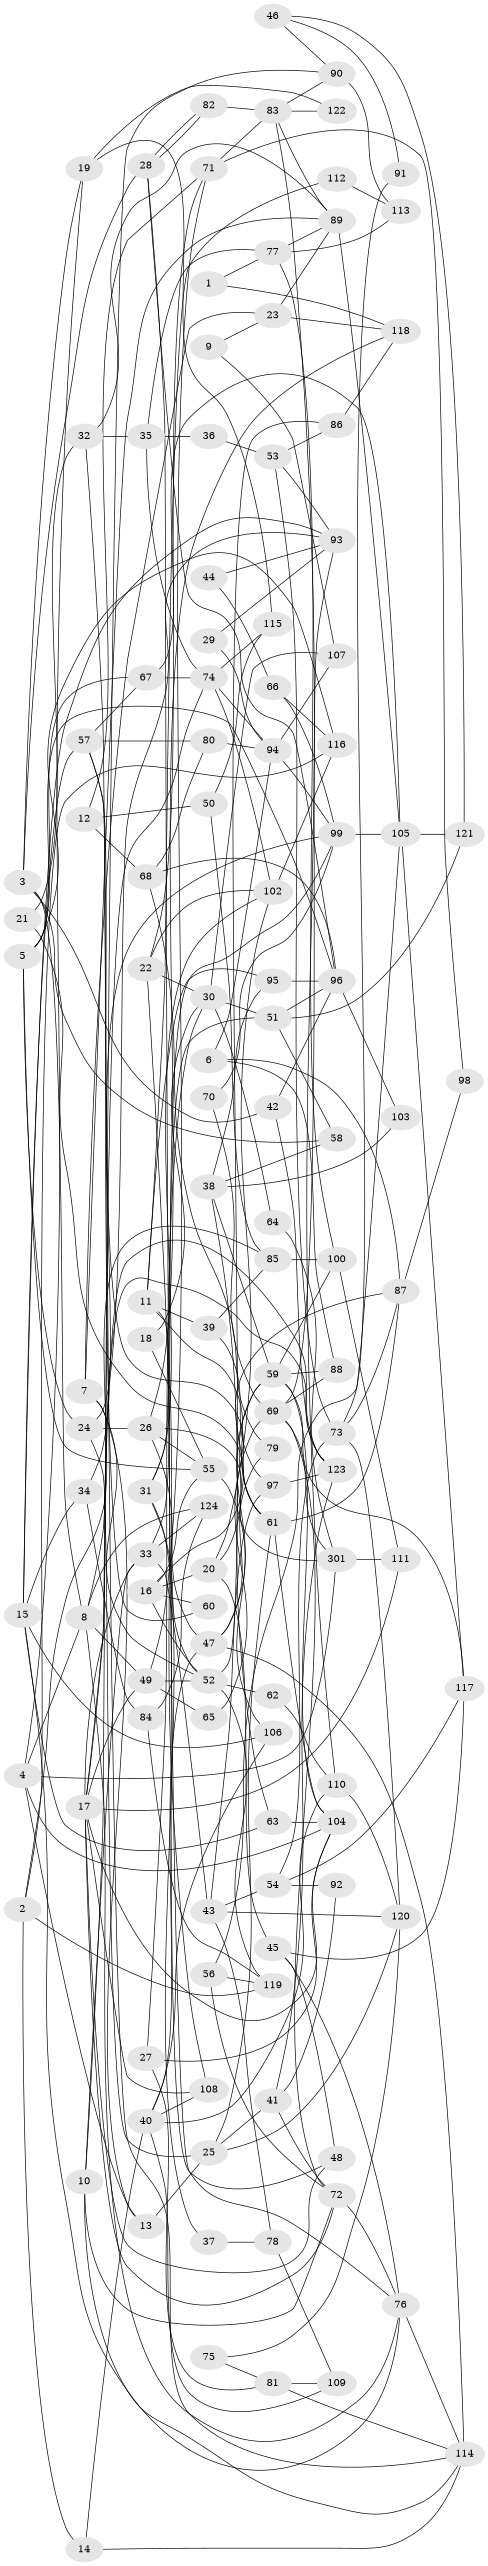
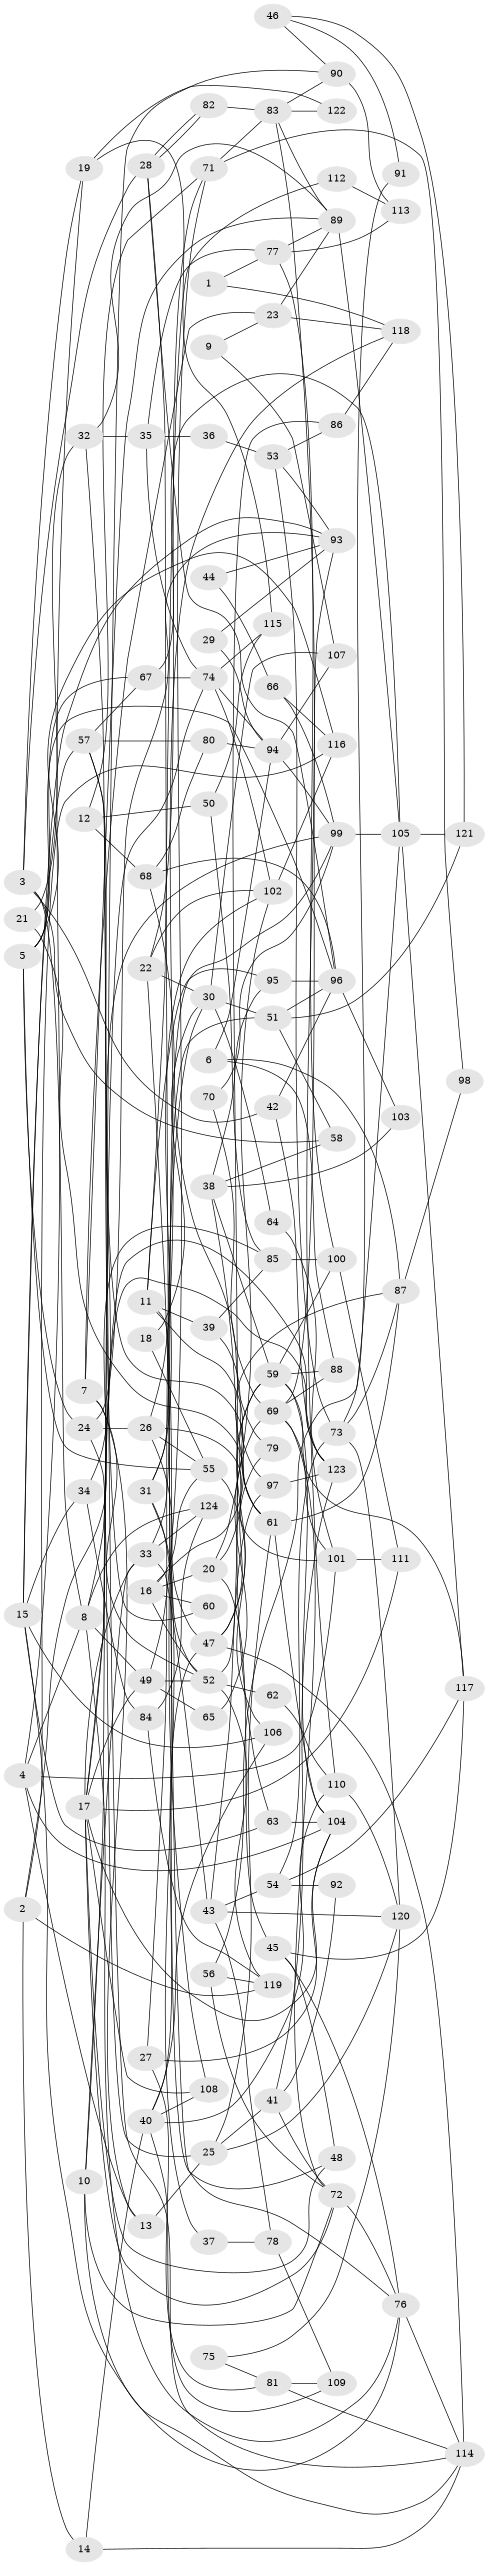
node "301": label "301" -> "101"
